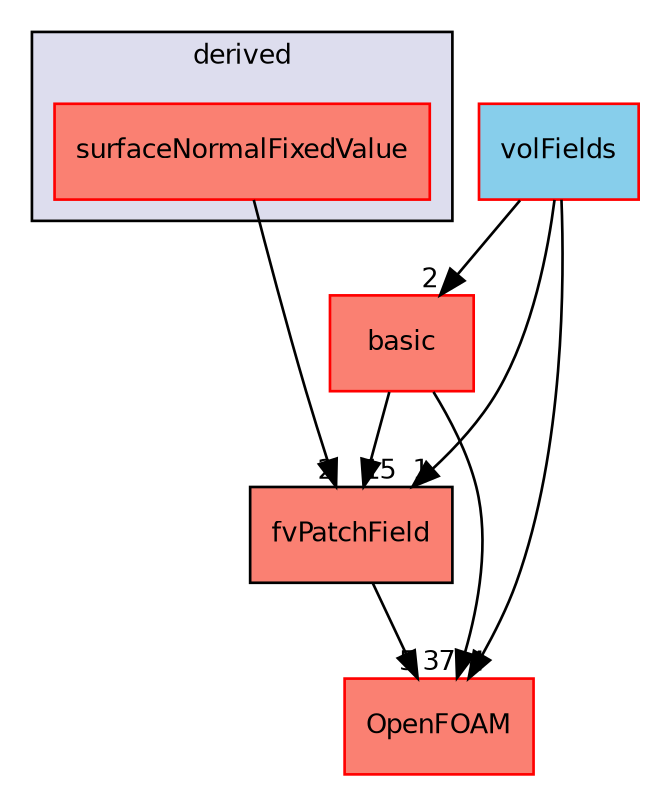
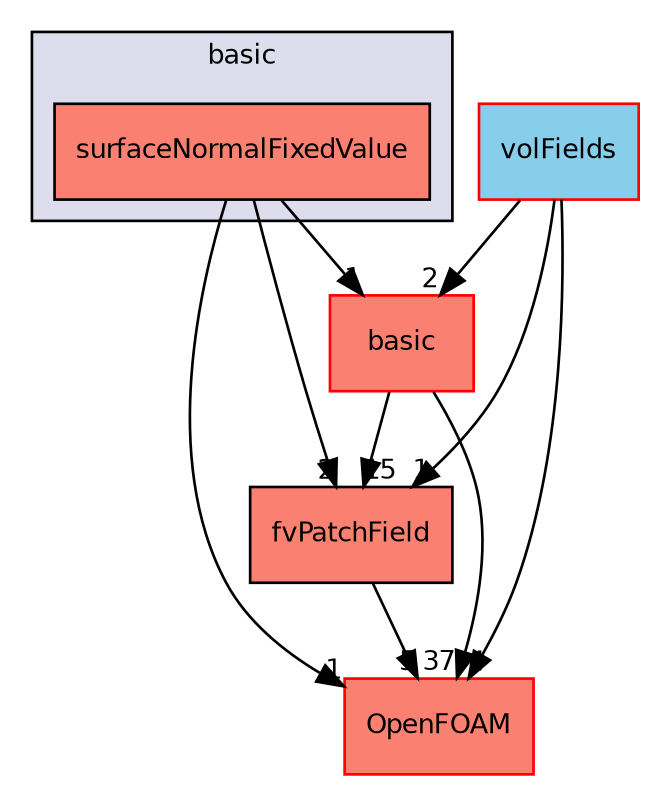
cluster "derived": label "derived" -> "basic"
node "surfaceNormalFixedValue": color red -> black
edge "surfaceNormalFixedValue" -> "basic": added
edge "surfaceNormalFixedValue" -> "OpenFOAM": added
